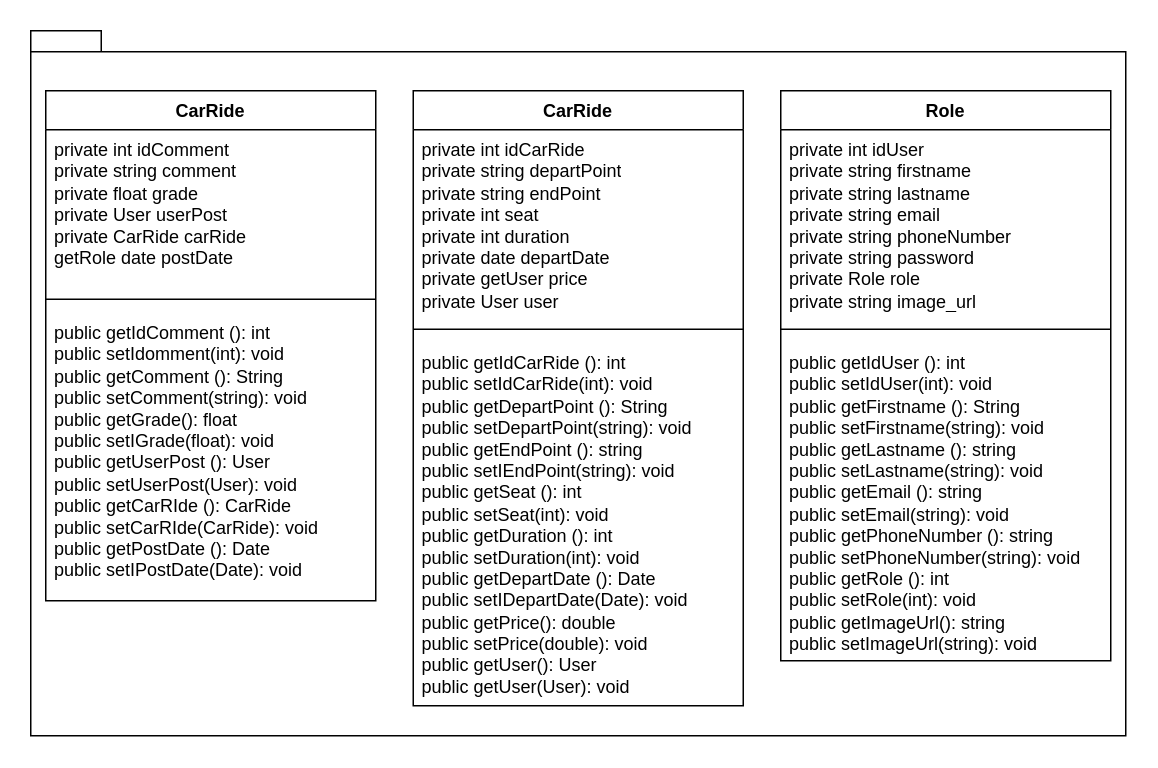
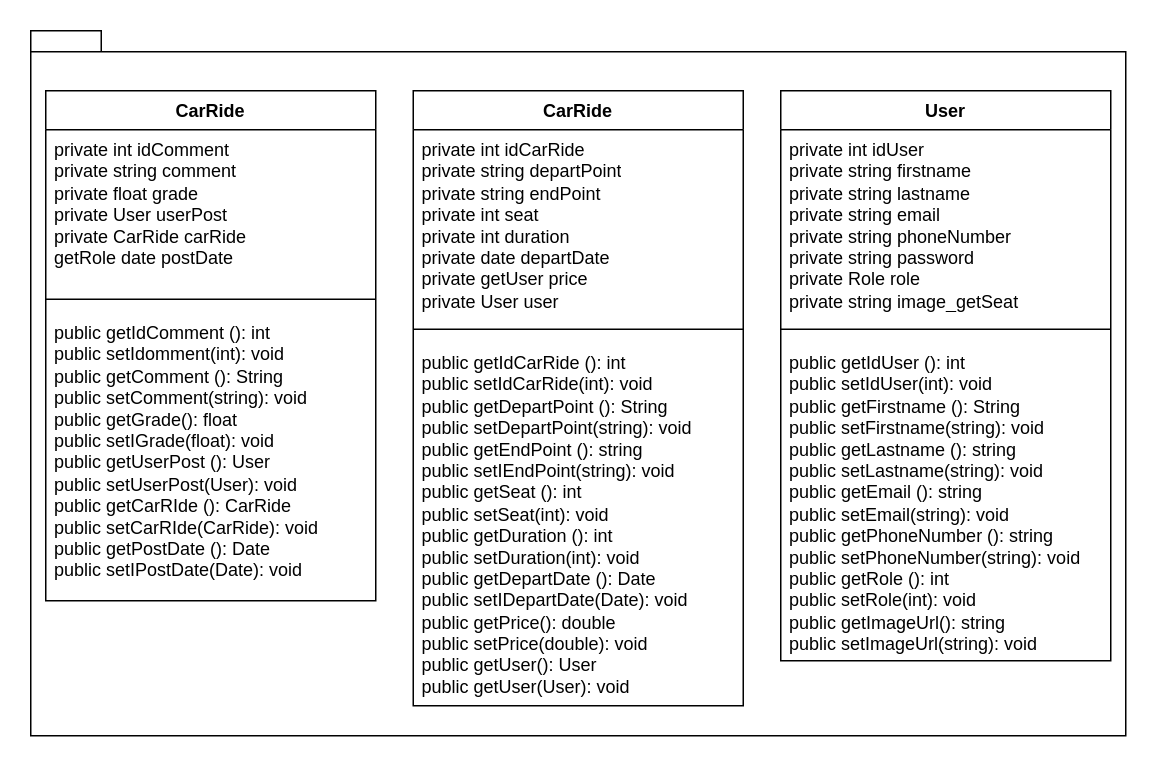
node "Role": label "Role" -> "User"
node "private int idUserprivate string firstnameprivate string lastnameprivate string emailprivate string phoneNumberprivate string passwordprivate Role roleprivate string image_url": label "private int idUserprivate string firstnameprivate string lastnameprivate string emailprivate string phoneNumberprivate string passwordprivate Role roleprivate string image_url" -> "private int idUserprivate string firstnameprivate string lastnameprivate string emailprivate string phoneNumberprivate string passwordprivate Role roleprivate string image_getSeat"
